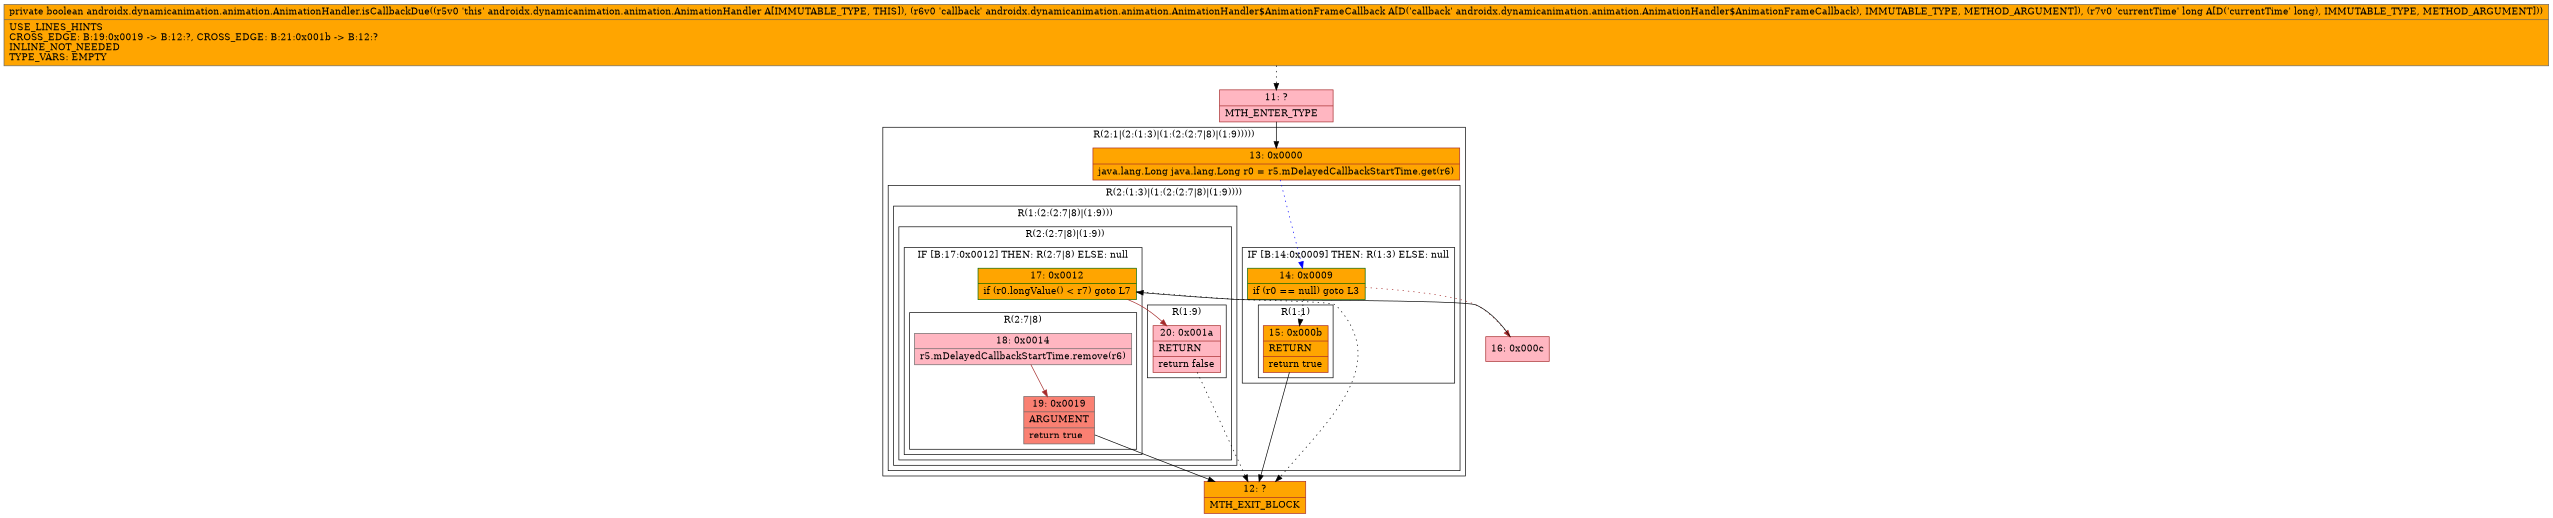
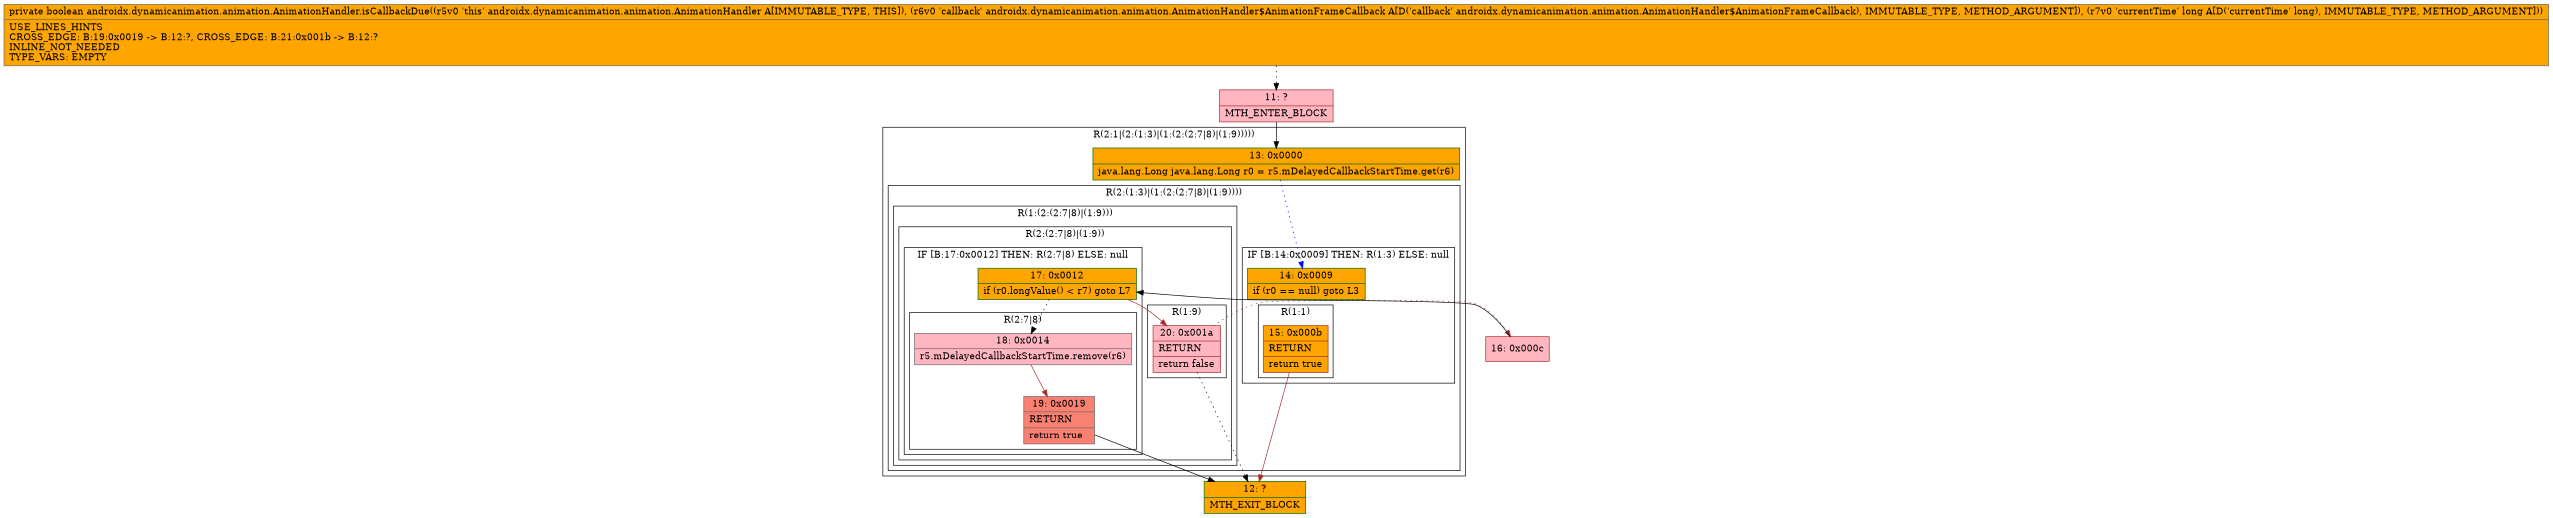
node "11: ?": text "MTH_ENTER_TYPE" -> "MTH_ENTER_BLOCK"
node "13: 0x0000": color brown -> darkgreen
edge "14: 0x0009" -> "16: 0x000c": now "20: 0x001a" -> "16: 0x000c"
edge "14: 0x0009" -> "15: 0x000b": removed
edge "17: 0x0012" -> "12: ?": now "17: 0x0012" -> "18: 0x0014"
node "19: 0x0019": text "ARGUMENT" -> "RETURN"
edge "15: 0x000b" -> "12: ?": color black -> brown
node "12: ?": color brown -> darkgreen
